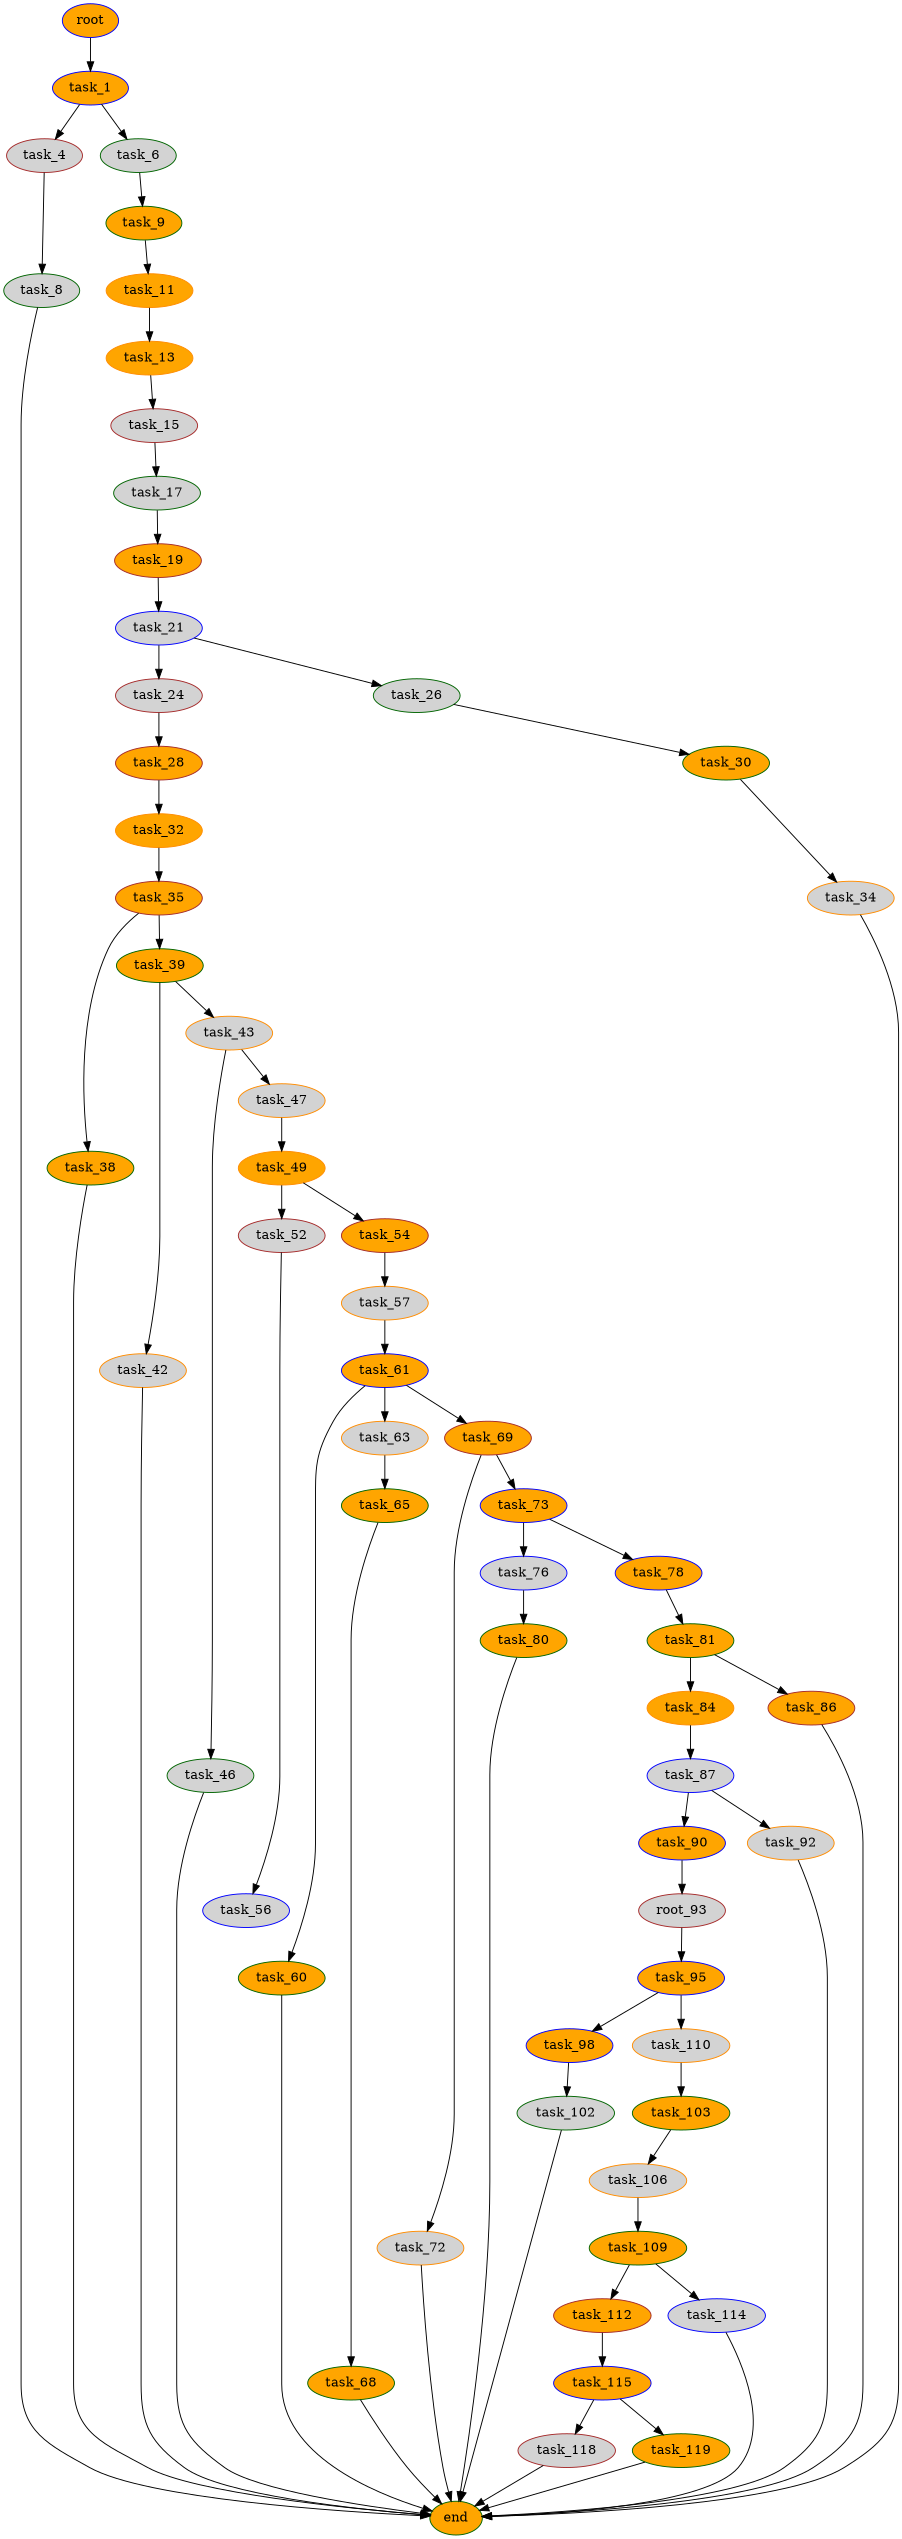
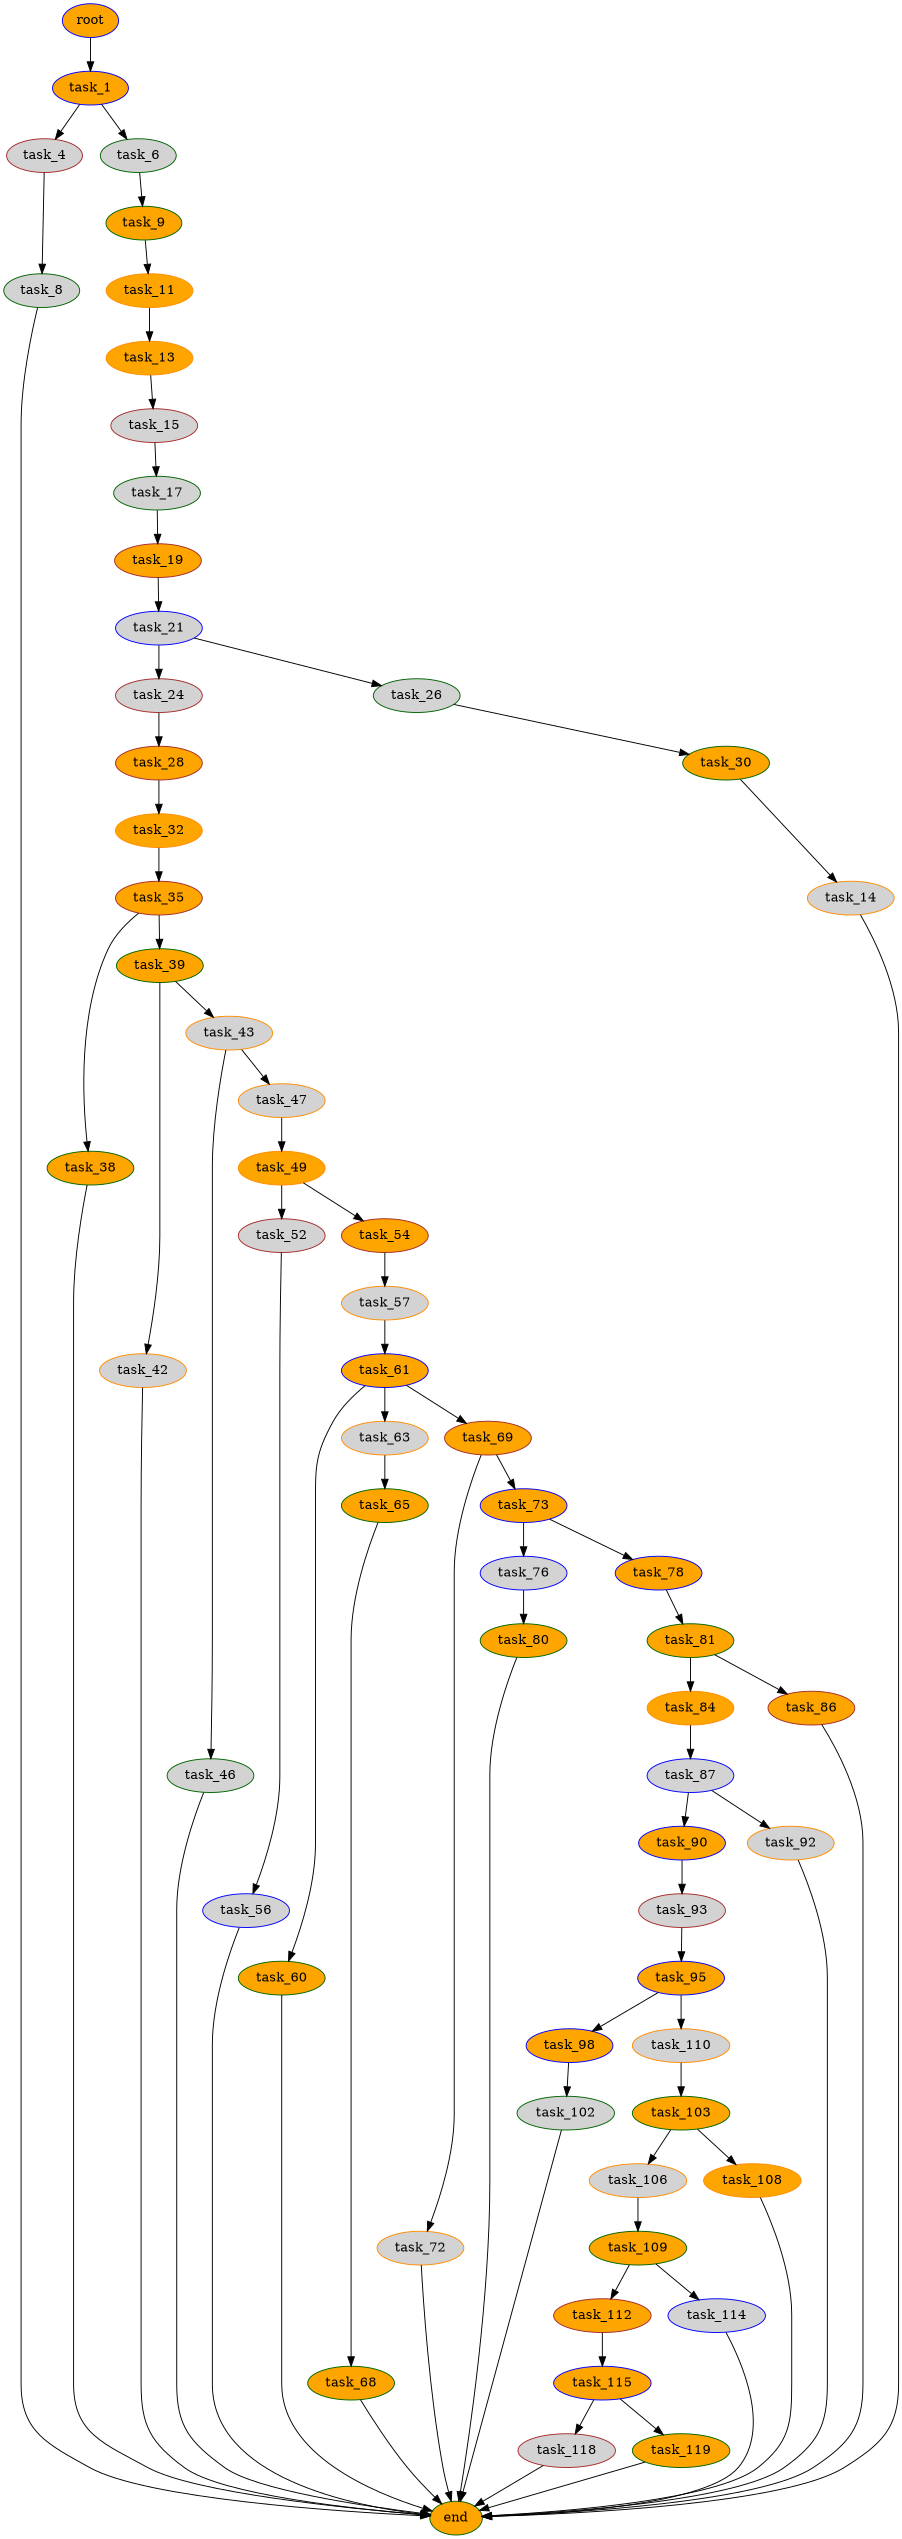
node "task_34": label "task_34" -> "task_14"
node "root_93": label "root_93" -> "task_93"
node "task_108": added
edge "task_56" -> "end": added
